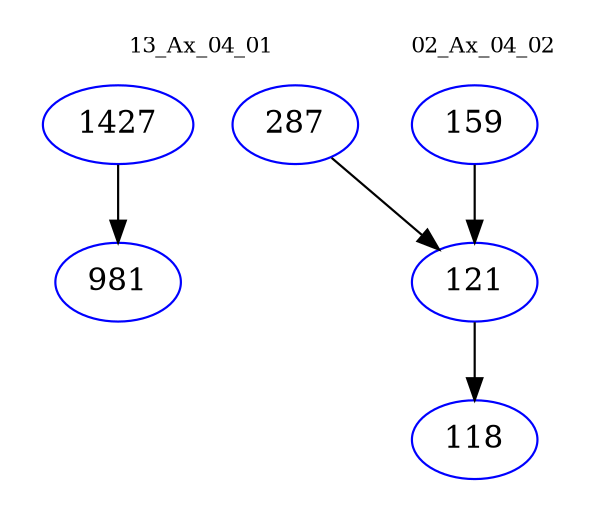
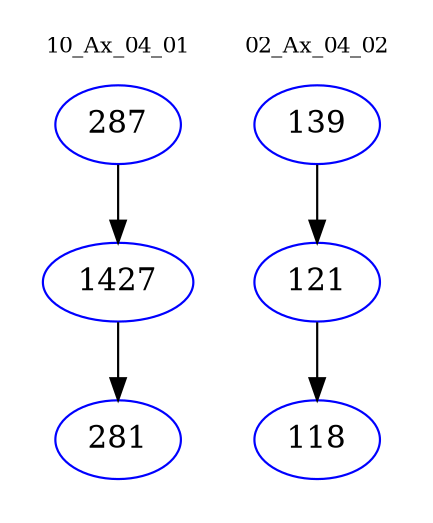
cluster "13_Ax_04_01": label "13_Ax_04_01" -> "10_Ax_04_01"
node "159": label "159" -> "139"
edge "287" -> "121": now "287" -> "1427"
node "981": label "981" -> "281"
